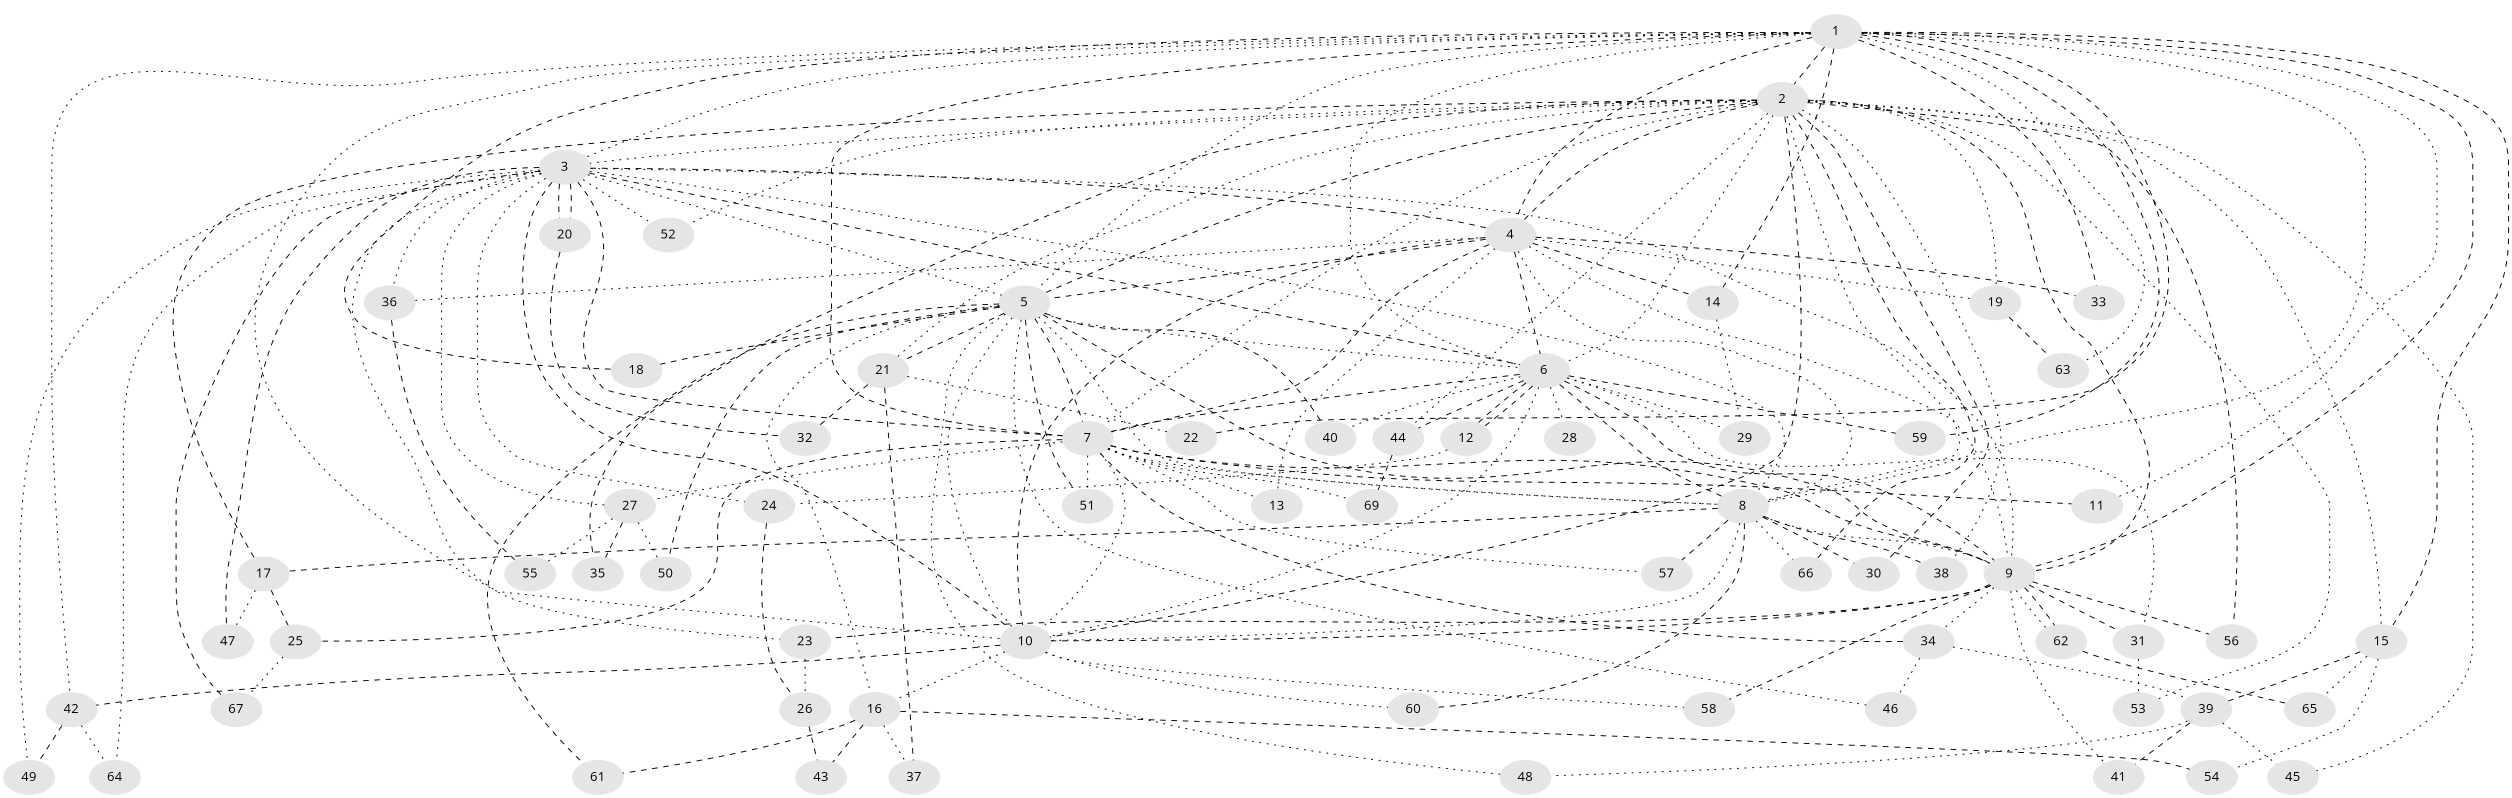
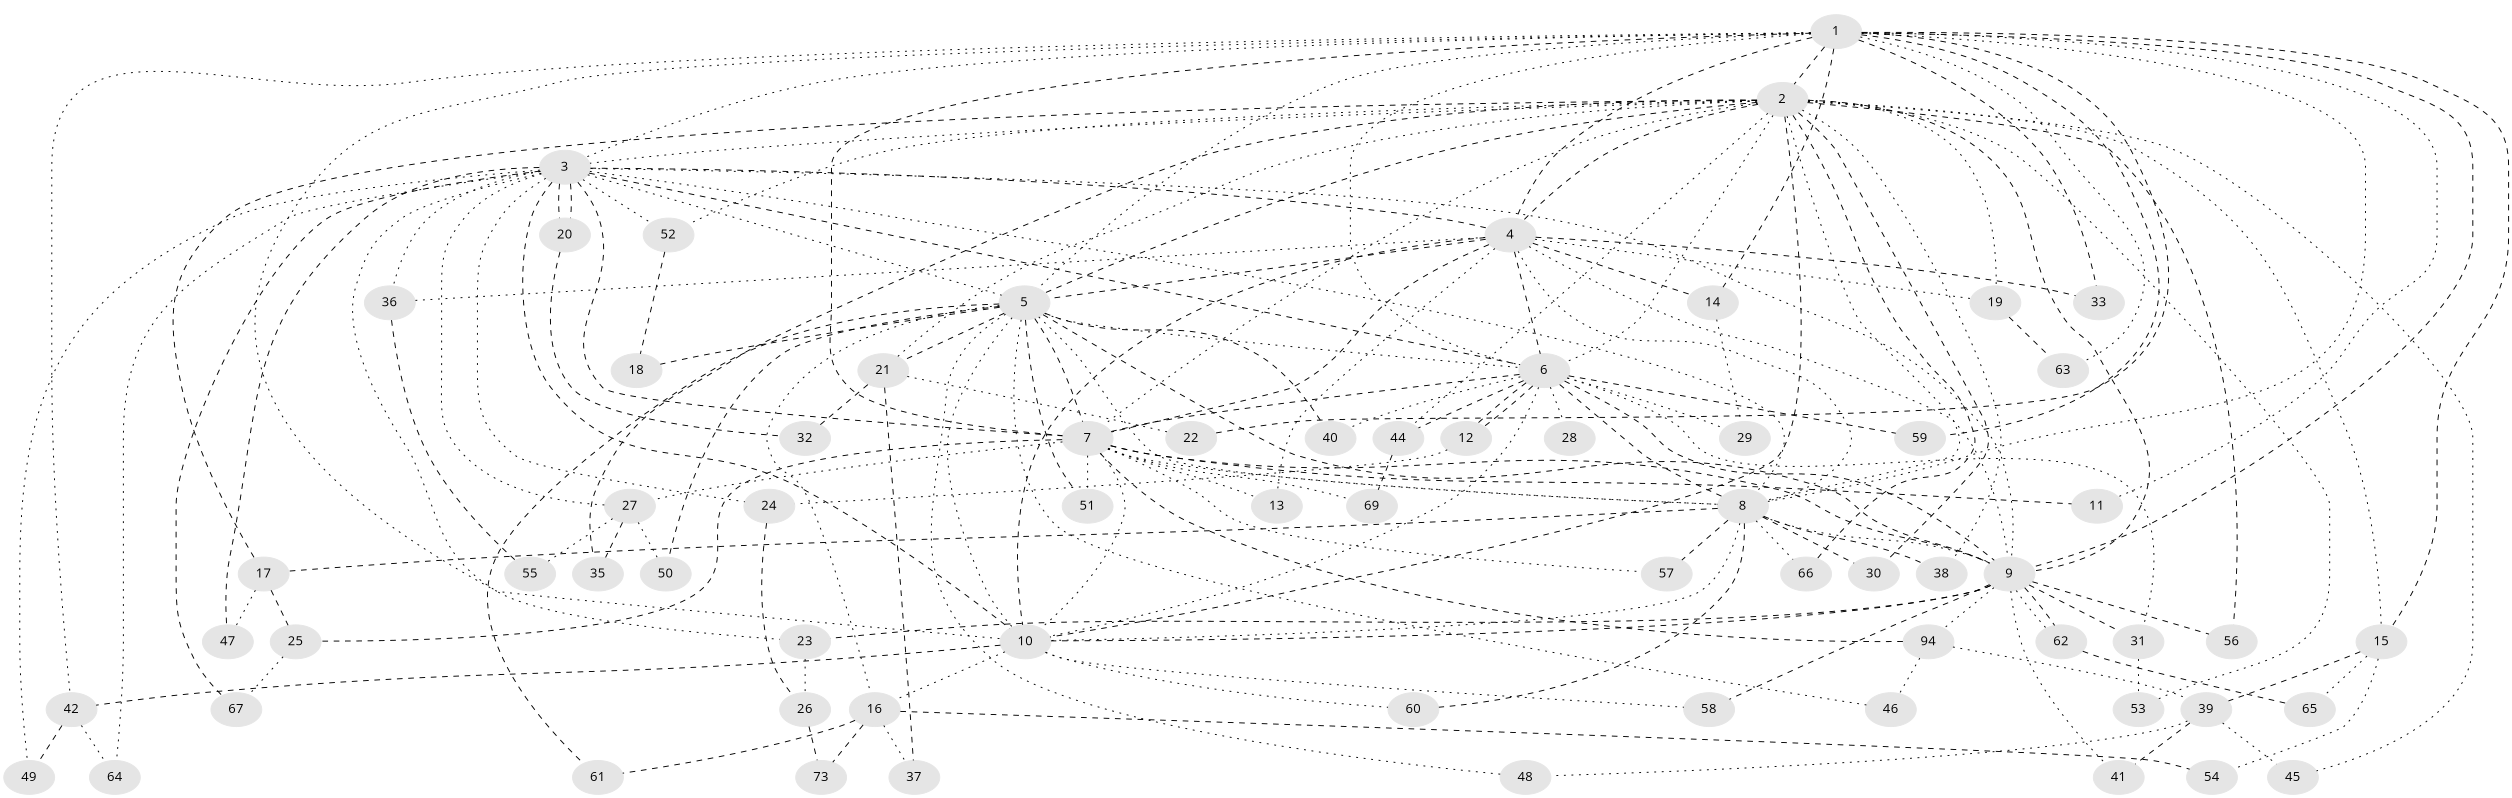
edge "1" -- "18": now "52" -- "18"
node "34": label "34" -> "94"
node "43": label "43" -> "73"
